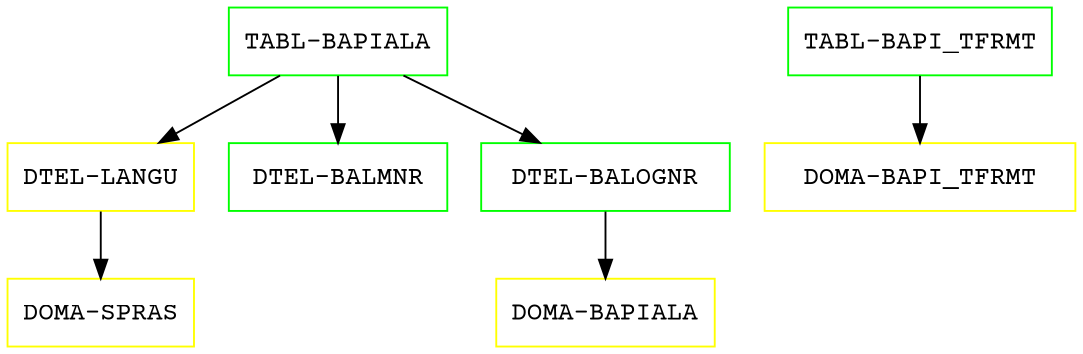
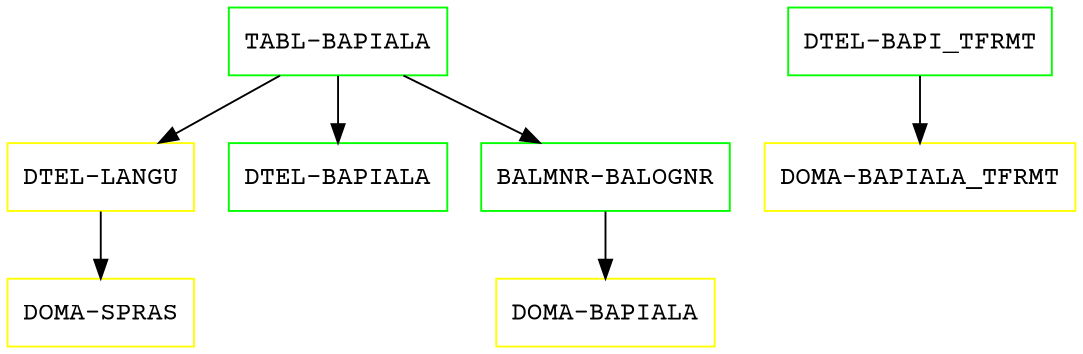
node "TABL-BAPI_TFRMT": label "TABL-BAPI_TFRMT" -> "DTEL-BAPI_TFRMT"
node "DTEL-BALMNR": label "DTEL-BALMNR" -> "DTEL-BAPIALA"
node "DTEL-BALOGNR": label "DTEL-BALOGNR" -> "BALMNR-BALOGNR"
node "DOMA-BAPI_TFRMT": label "DOMA-BAPI_TFRMT" -> "DOMA-BAPIALA_TFRMT"
